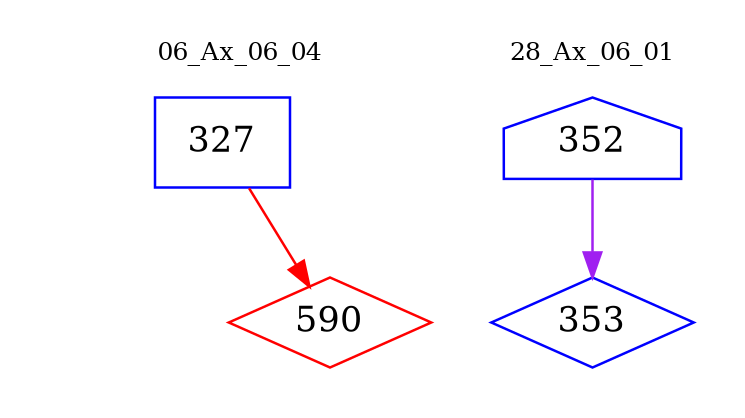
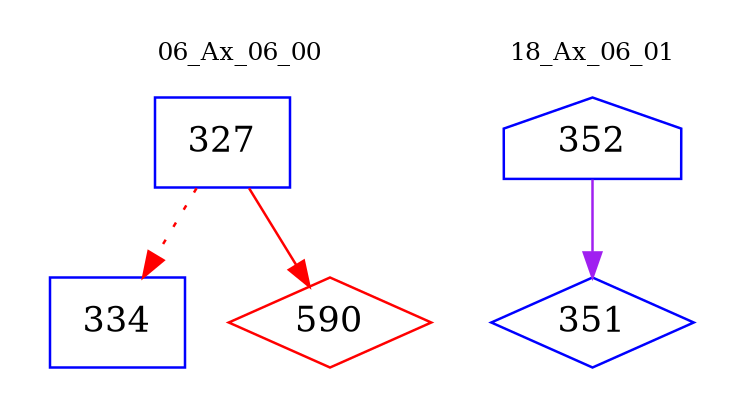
cluster "06_Ax_06_04": label "06_Ax_06_04" -> "06_Ax_06_00"
cluster "28_Ax_06_01": label "28_Ax_06_01" -> "18_Ax_06_01"
node "334": added
node "353": label "353" -> "351"
